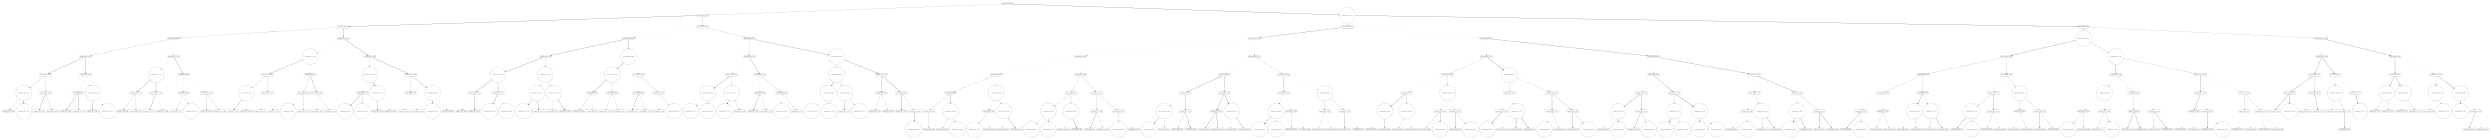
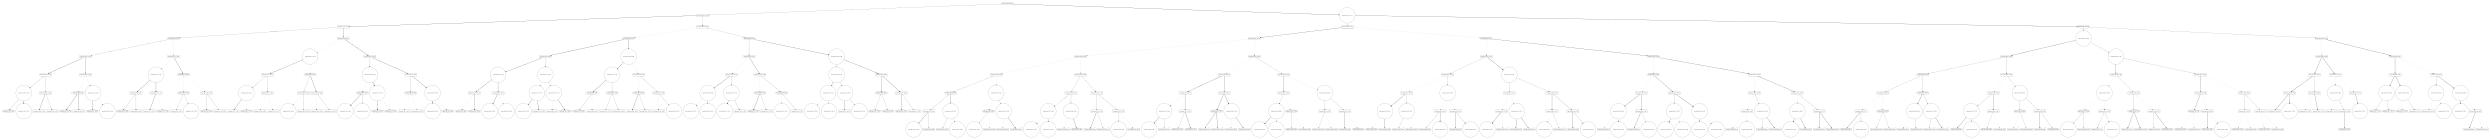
edge "Node{data=[4937, 4937]}" -> "Node{data=[4941, 4941]}": now "Node{data=[4940, 4940]}" -> "Node{data=[4941, 4941]}"
